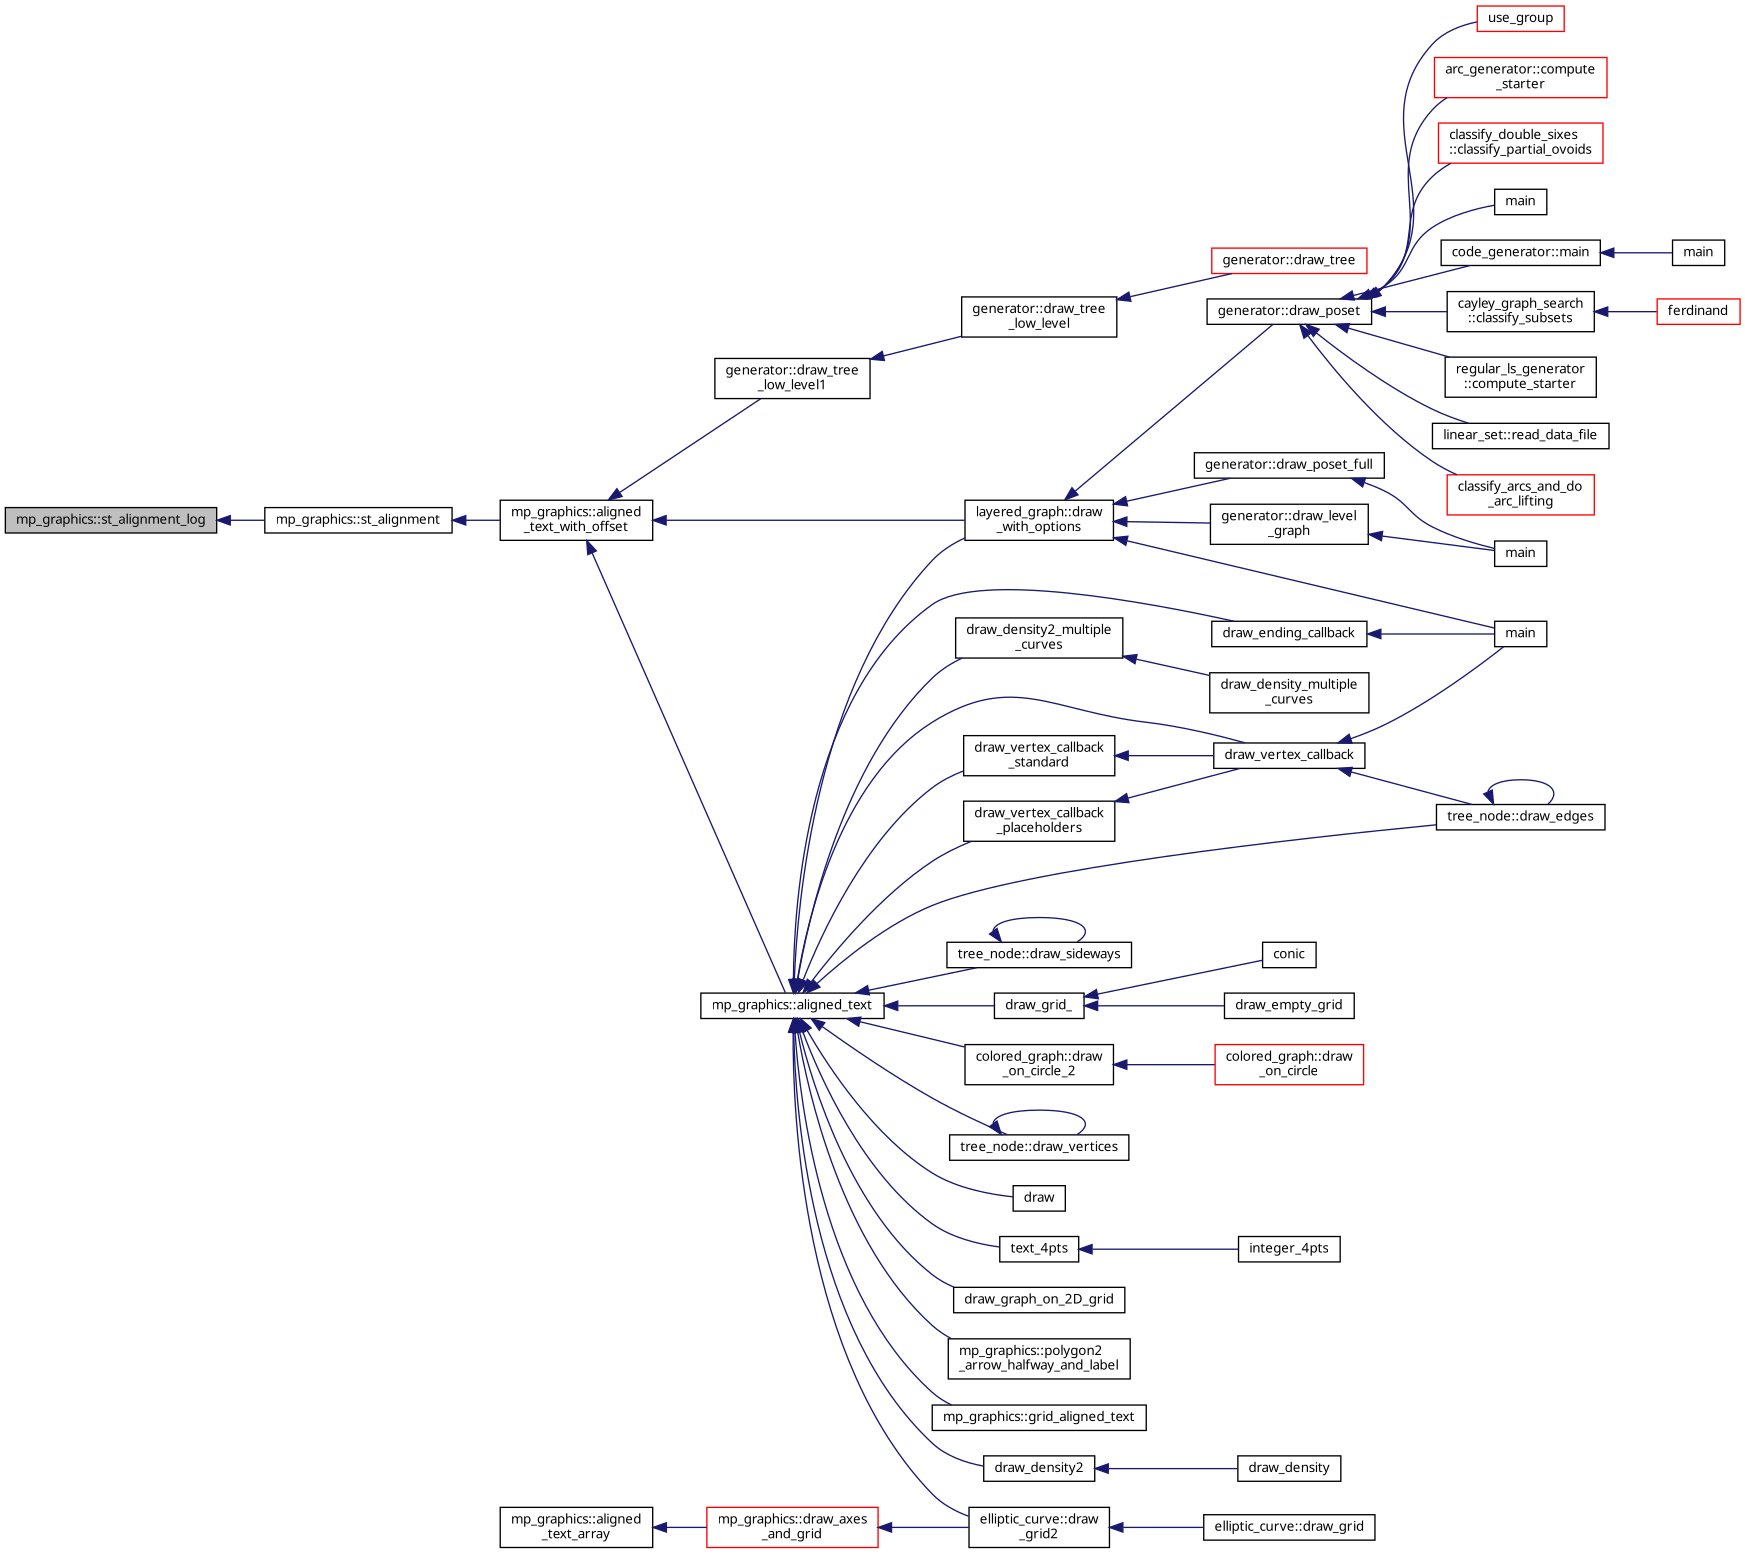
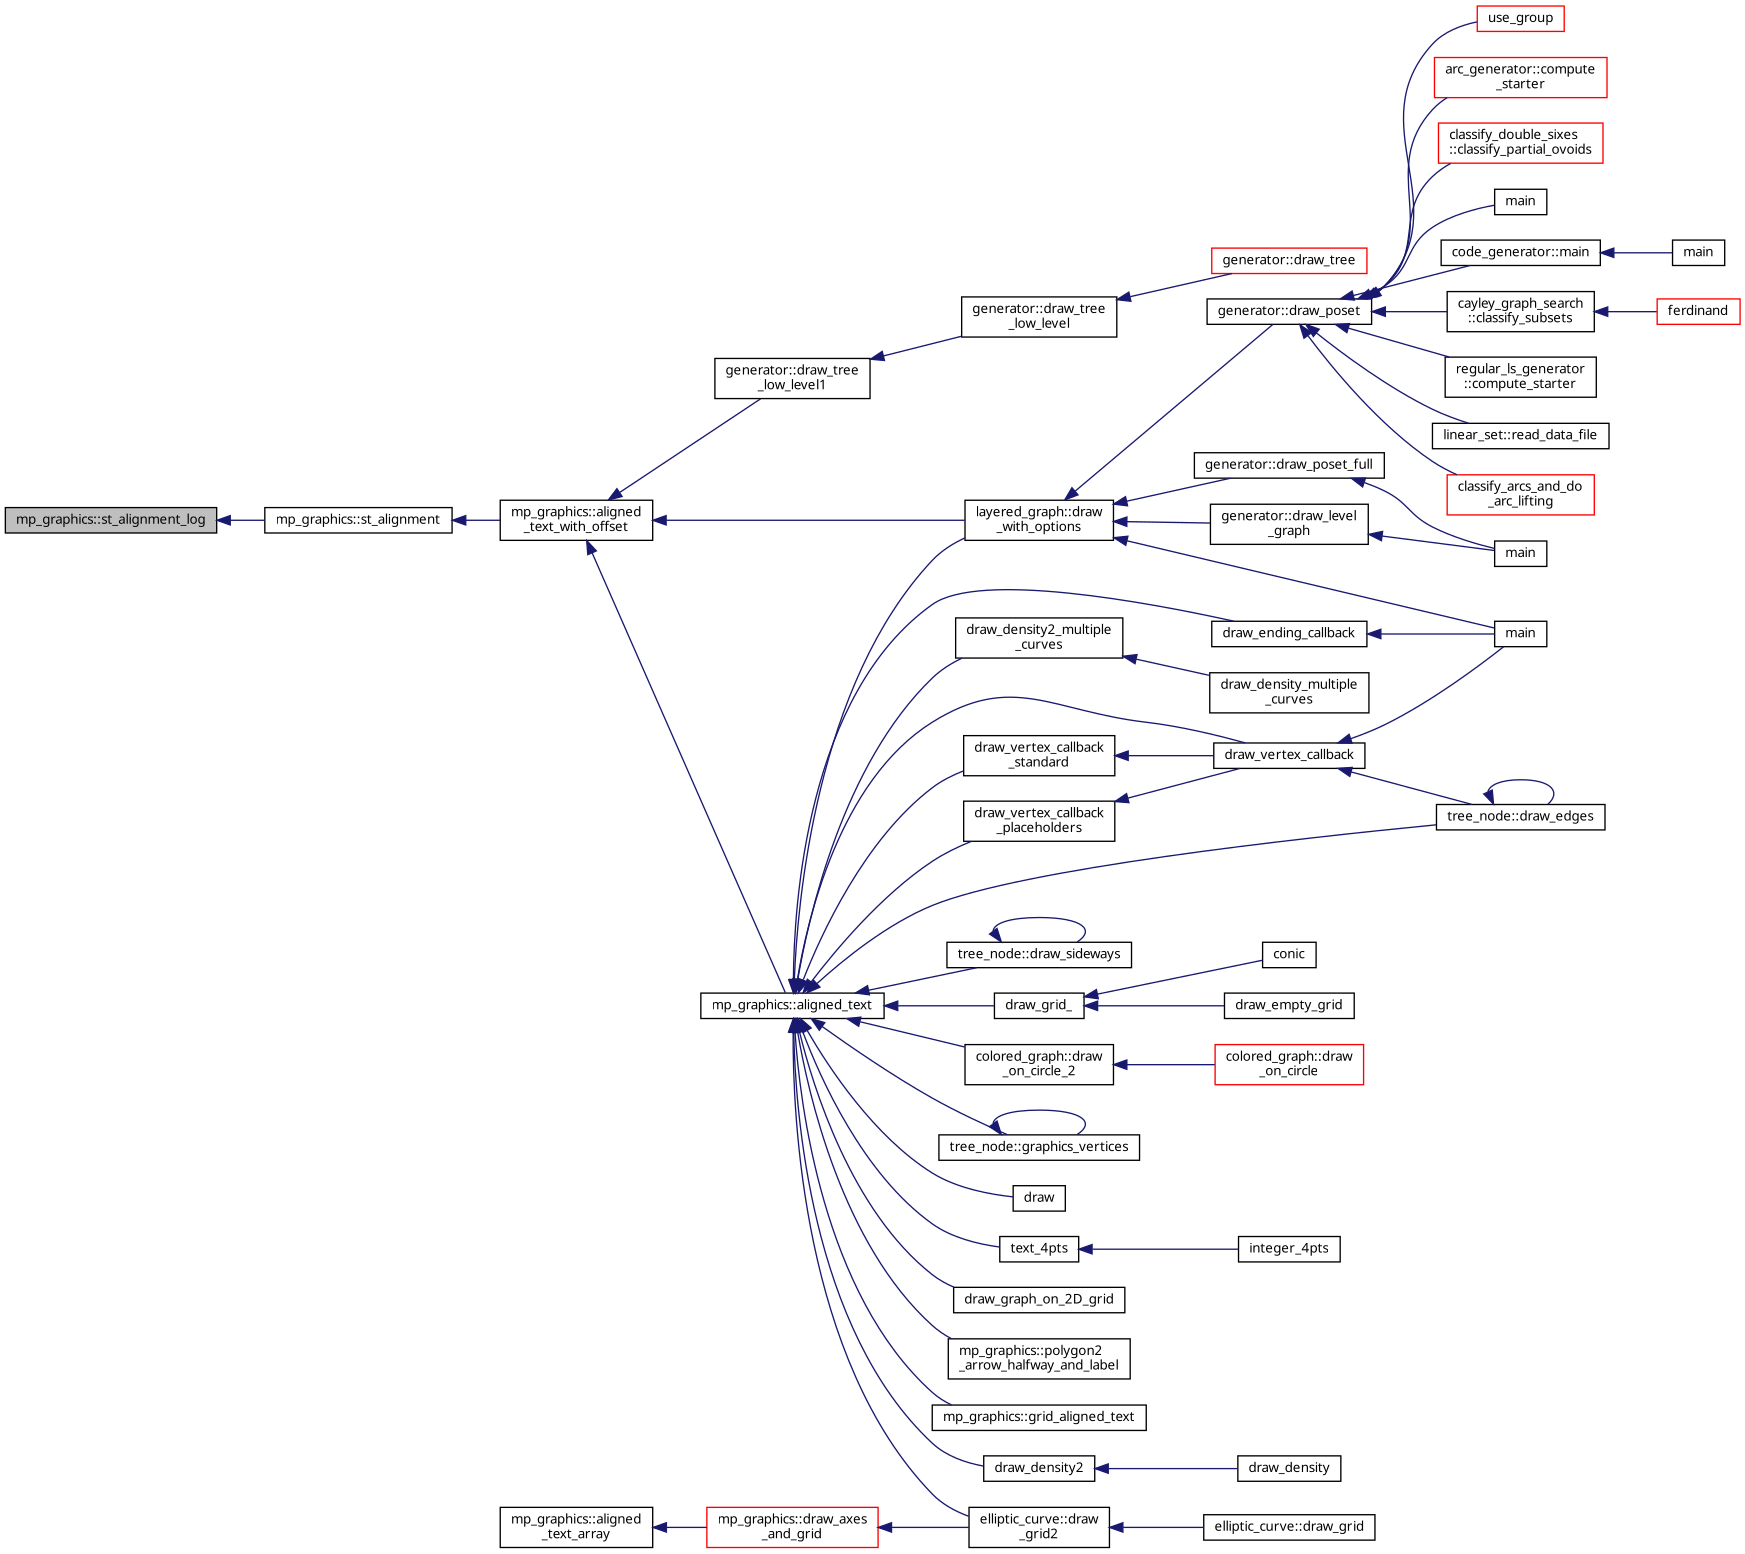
node "tree_node::draw_vertices": label "tree_node::draw_vertices" -> "tree_node::graphics_vertices"
